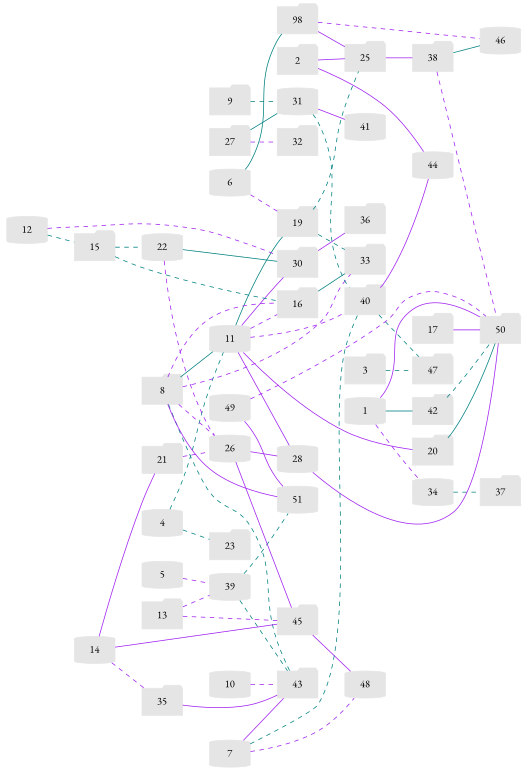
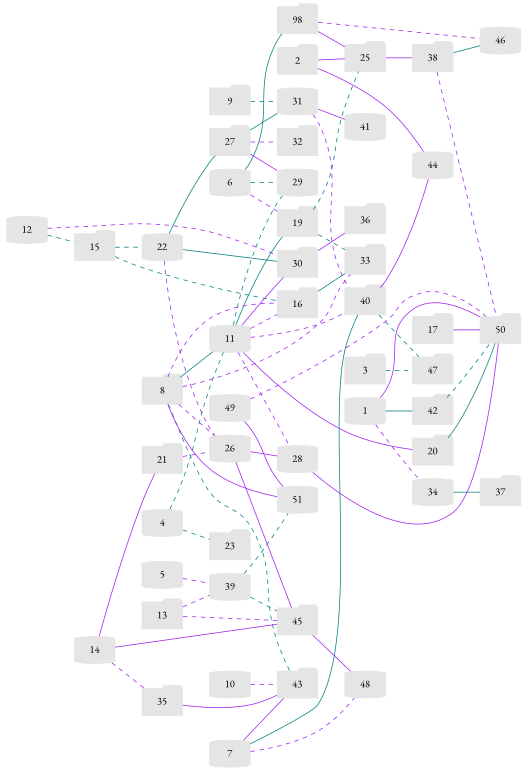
node "29": added
edge "27" -- "22": added
edge "31" -- "40": color teal -> purple
edge "11" -- "28": style solid -> dashed
edge "34" -- "37": style dashed -> solid
edge "40" -- "7": style dashed -> solid
edge "39" -- "43": now "39" -- "45"
